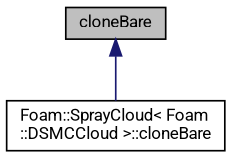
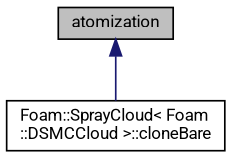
node "cloneBare": label "cloneBare" -> "atomization"
